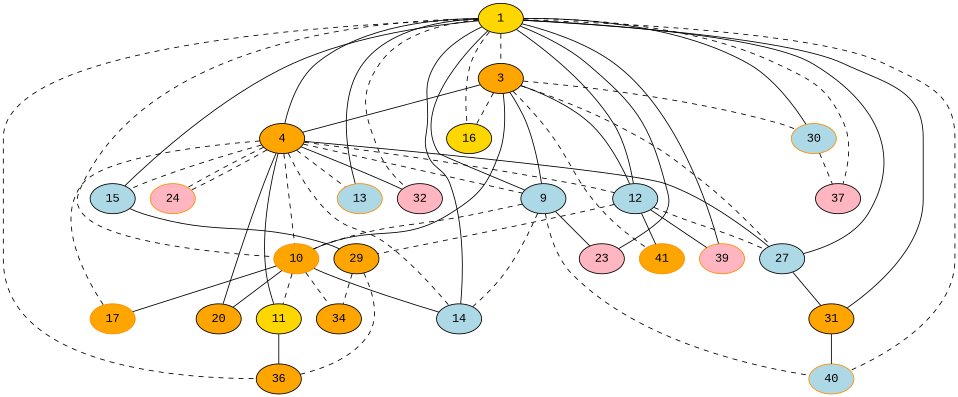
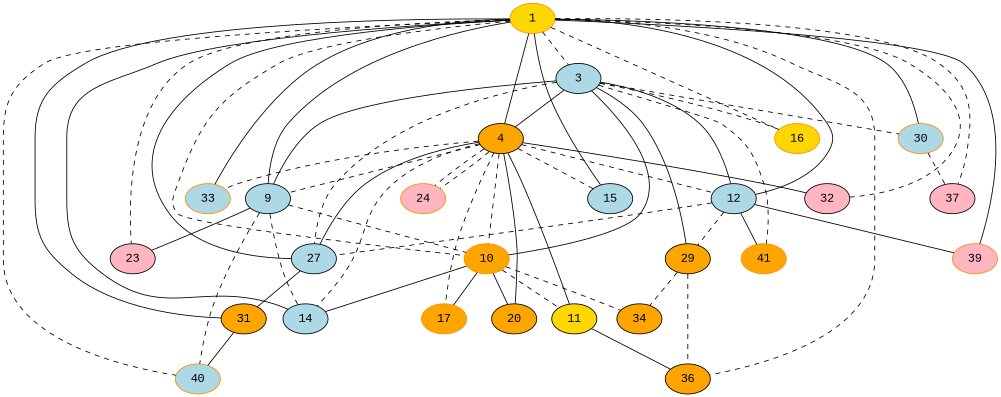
node "1": color black -> darkorange
node "3": fillcolor orange -> lightblue
edge "1" -- "23": style solid -> dashed
node "16": color black -> darkorange
node "13": label "13" -> "33"
edge "15" -- "29": now "3" -- "29"
